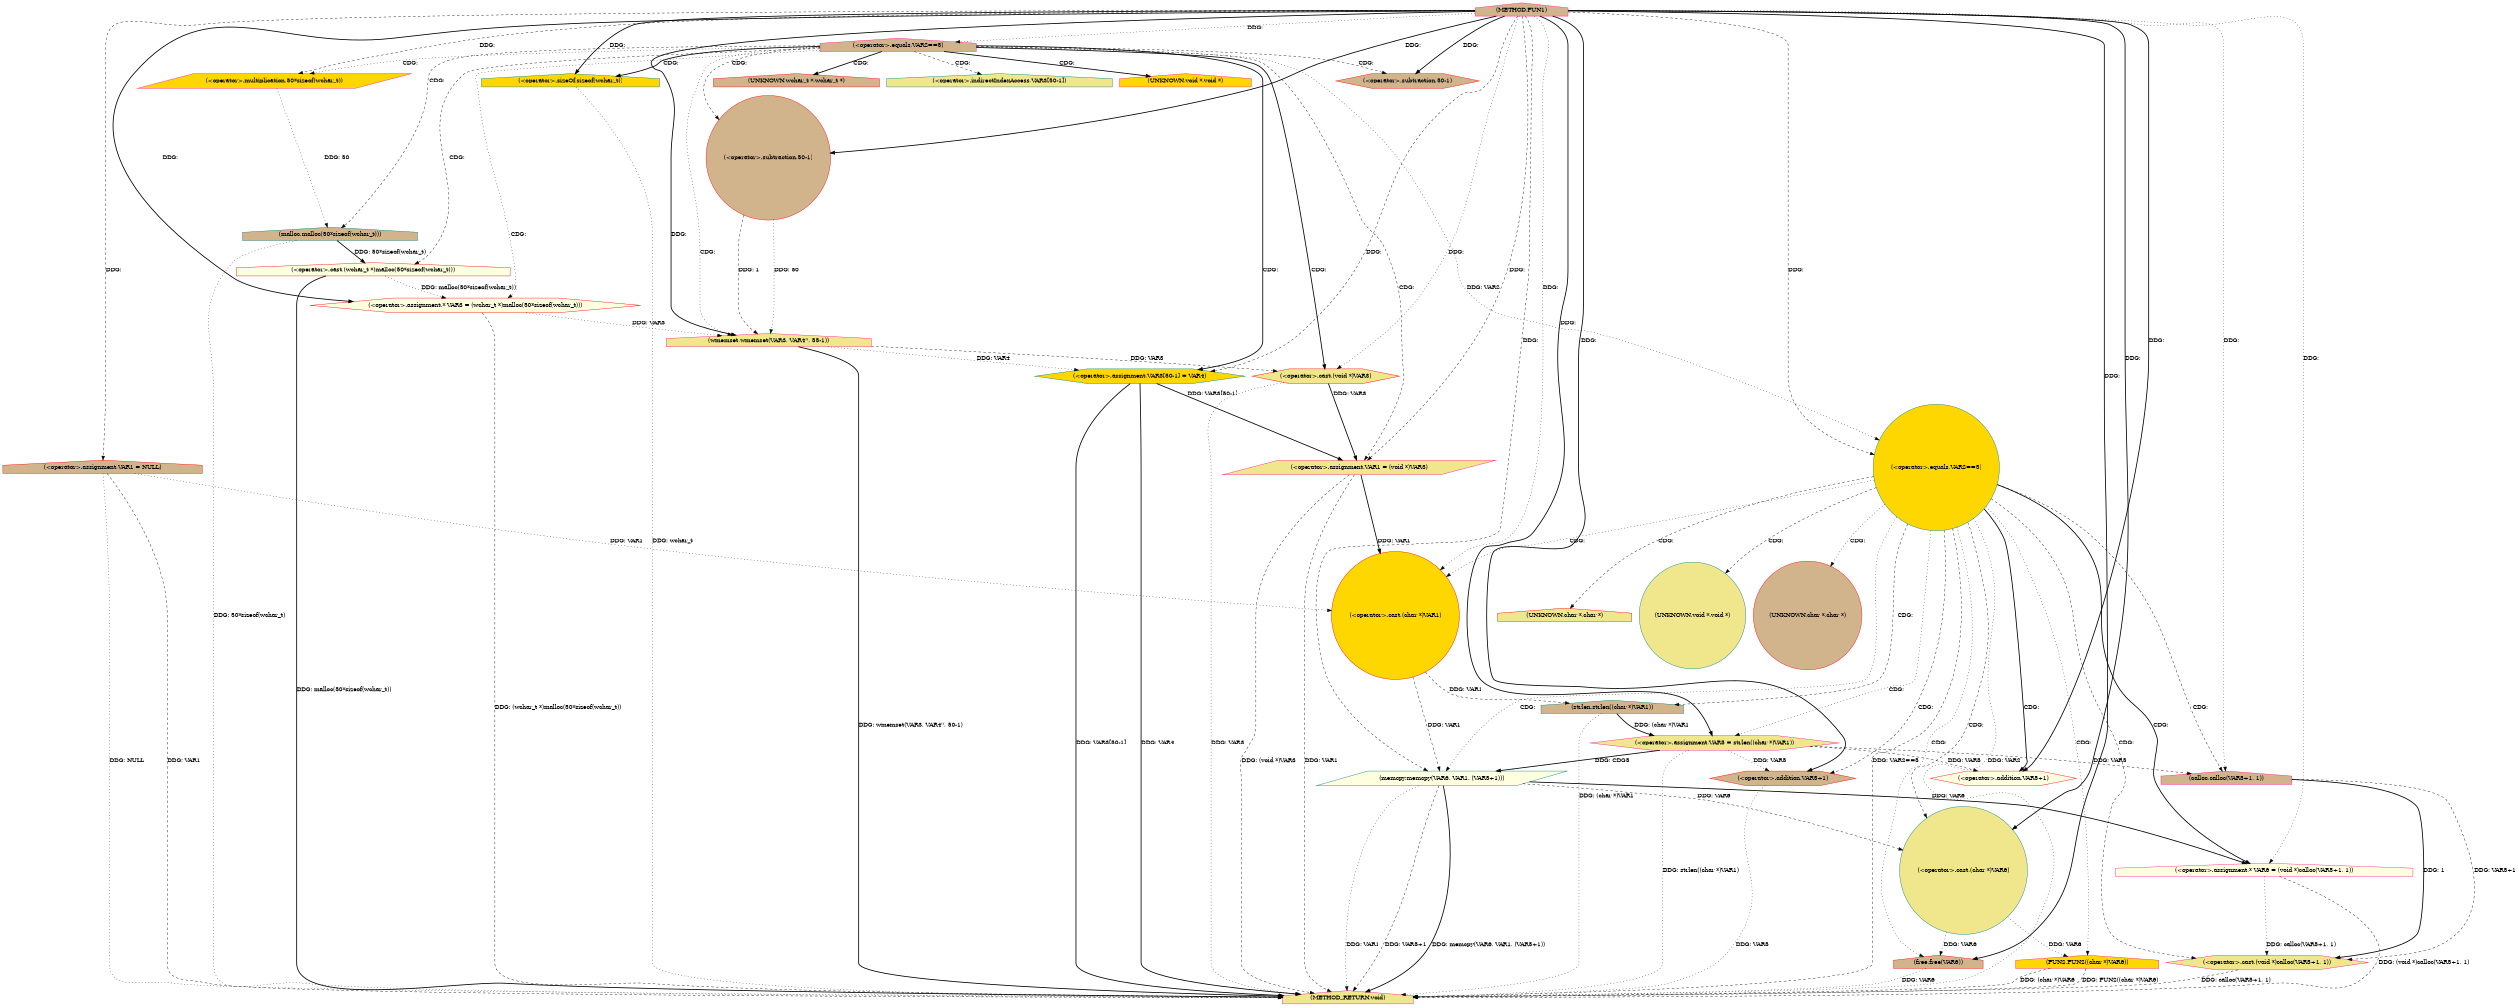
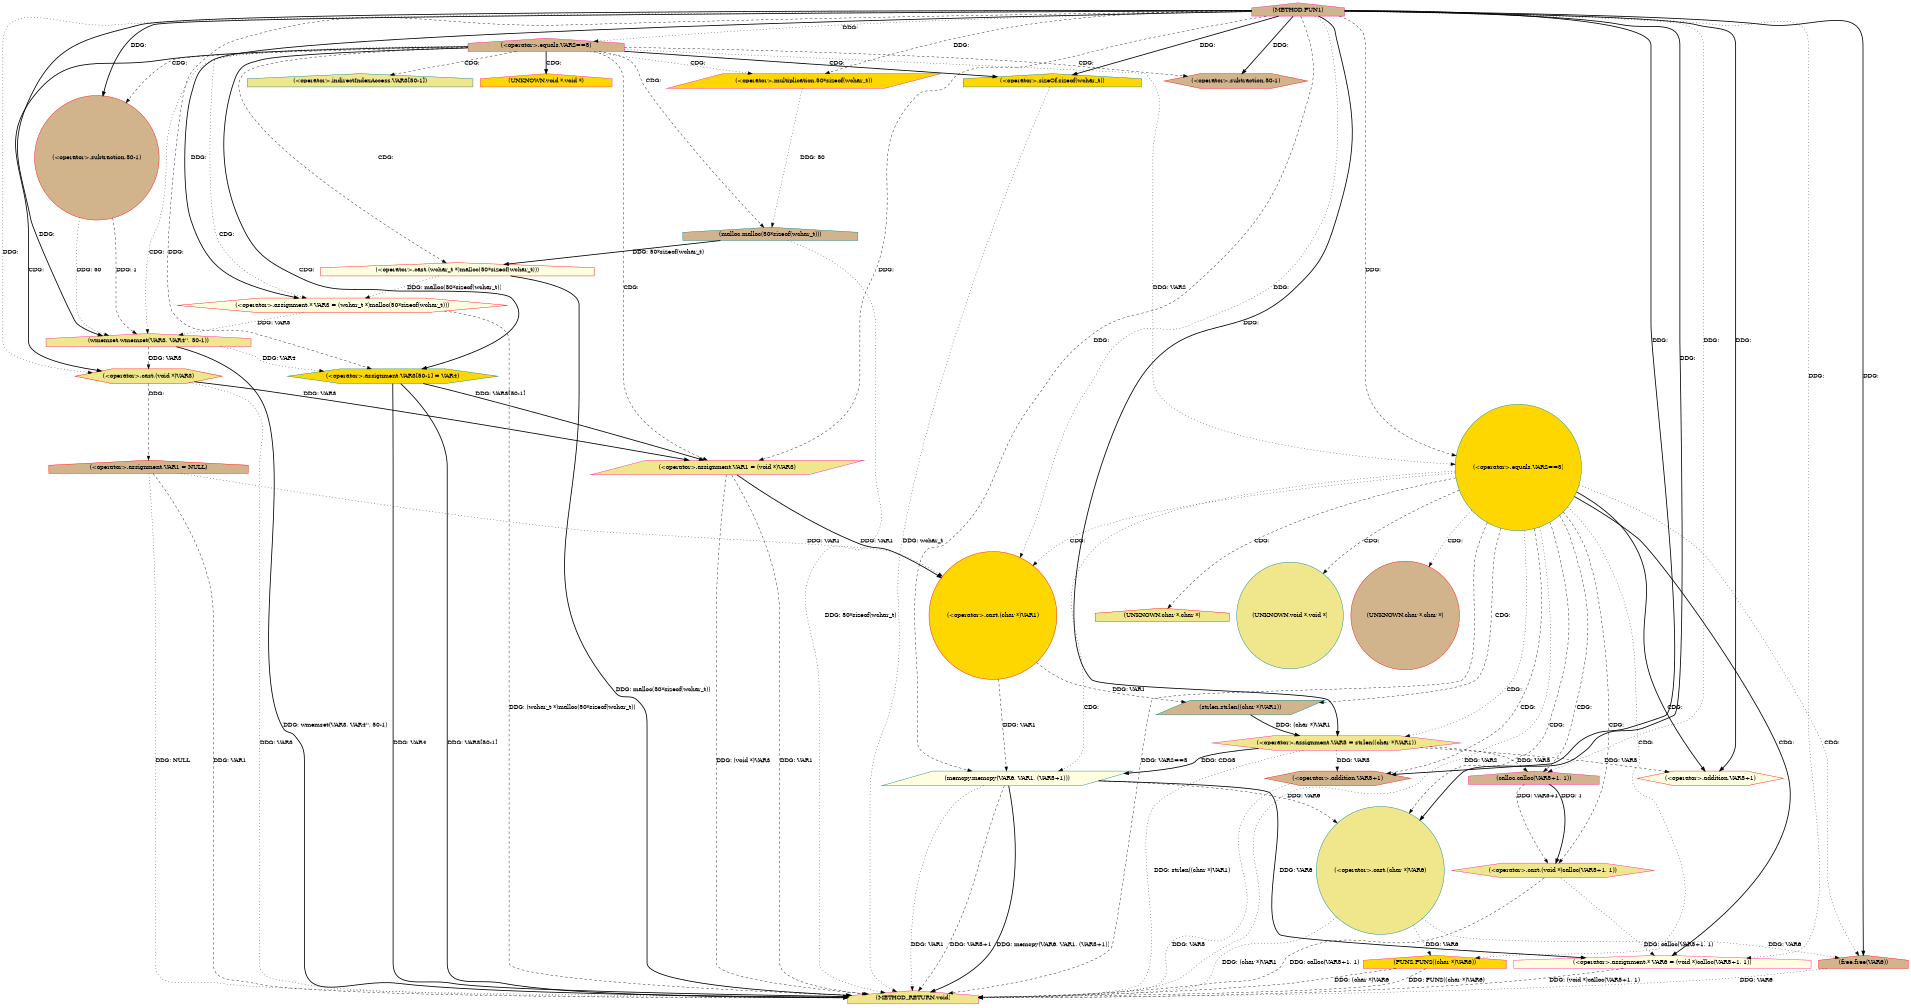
edge "(METHOD,FUN1)" -> "(<operator>.assignment,VAR1 = NULL)": now "(<operator>.cast,(void *)VAR3)" -> "(<operator>.assignment,VAR1 = NULL)"
node "(UNKNOWN,wchar_t *,wchar_t *)": removed
node "(wmemset,wmemset(VAR3, VAR4'', 55-1))": label "(wmemset,wmemset(VAR3, VAR4'', 55-1))" -> "(wmemset,wmemset(VAR3, VAR4'', 50-1))"
node "(strlen,strlen((char *)VAR1))": shape house -> parallelogram
edge "(<operator>.assignment,* VAR6 = (void *)calloc(VAR5+1, 1))" -> "(<operator>.cast,(void *)calloc(VAR5+1, 1))": reversed
edge "(strlen,strlen((char *)VAR1))" -> "(METHOD_RETURN,void)": now "(<operator>.cast,(char *)VAR6)" -> "(METHOD_RETURN,void)"
